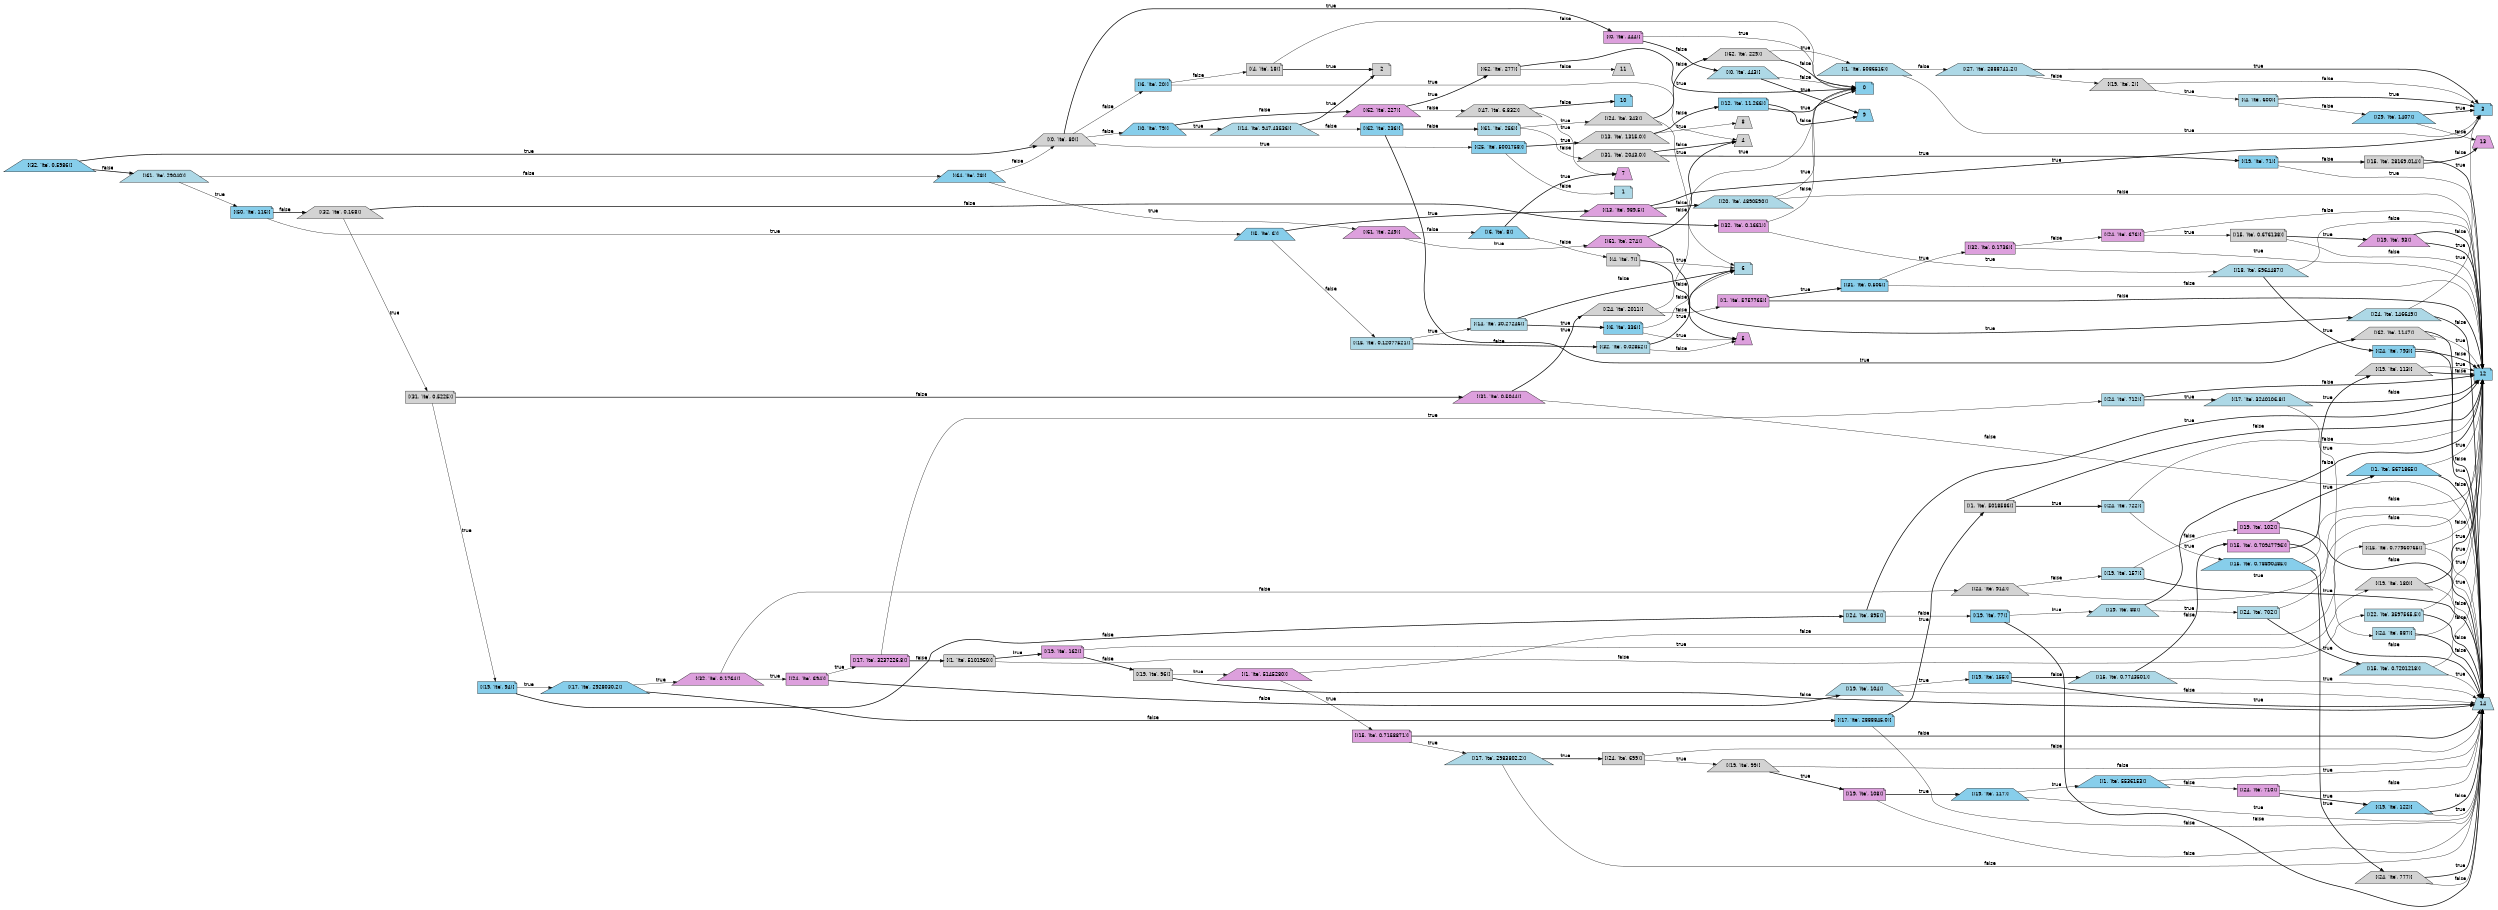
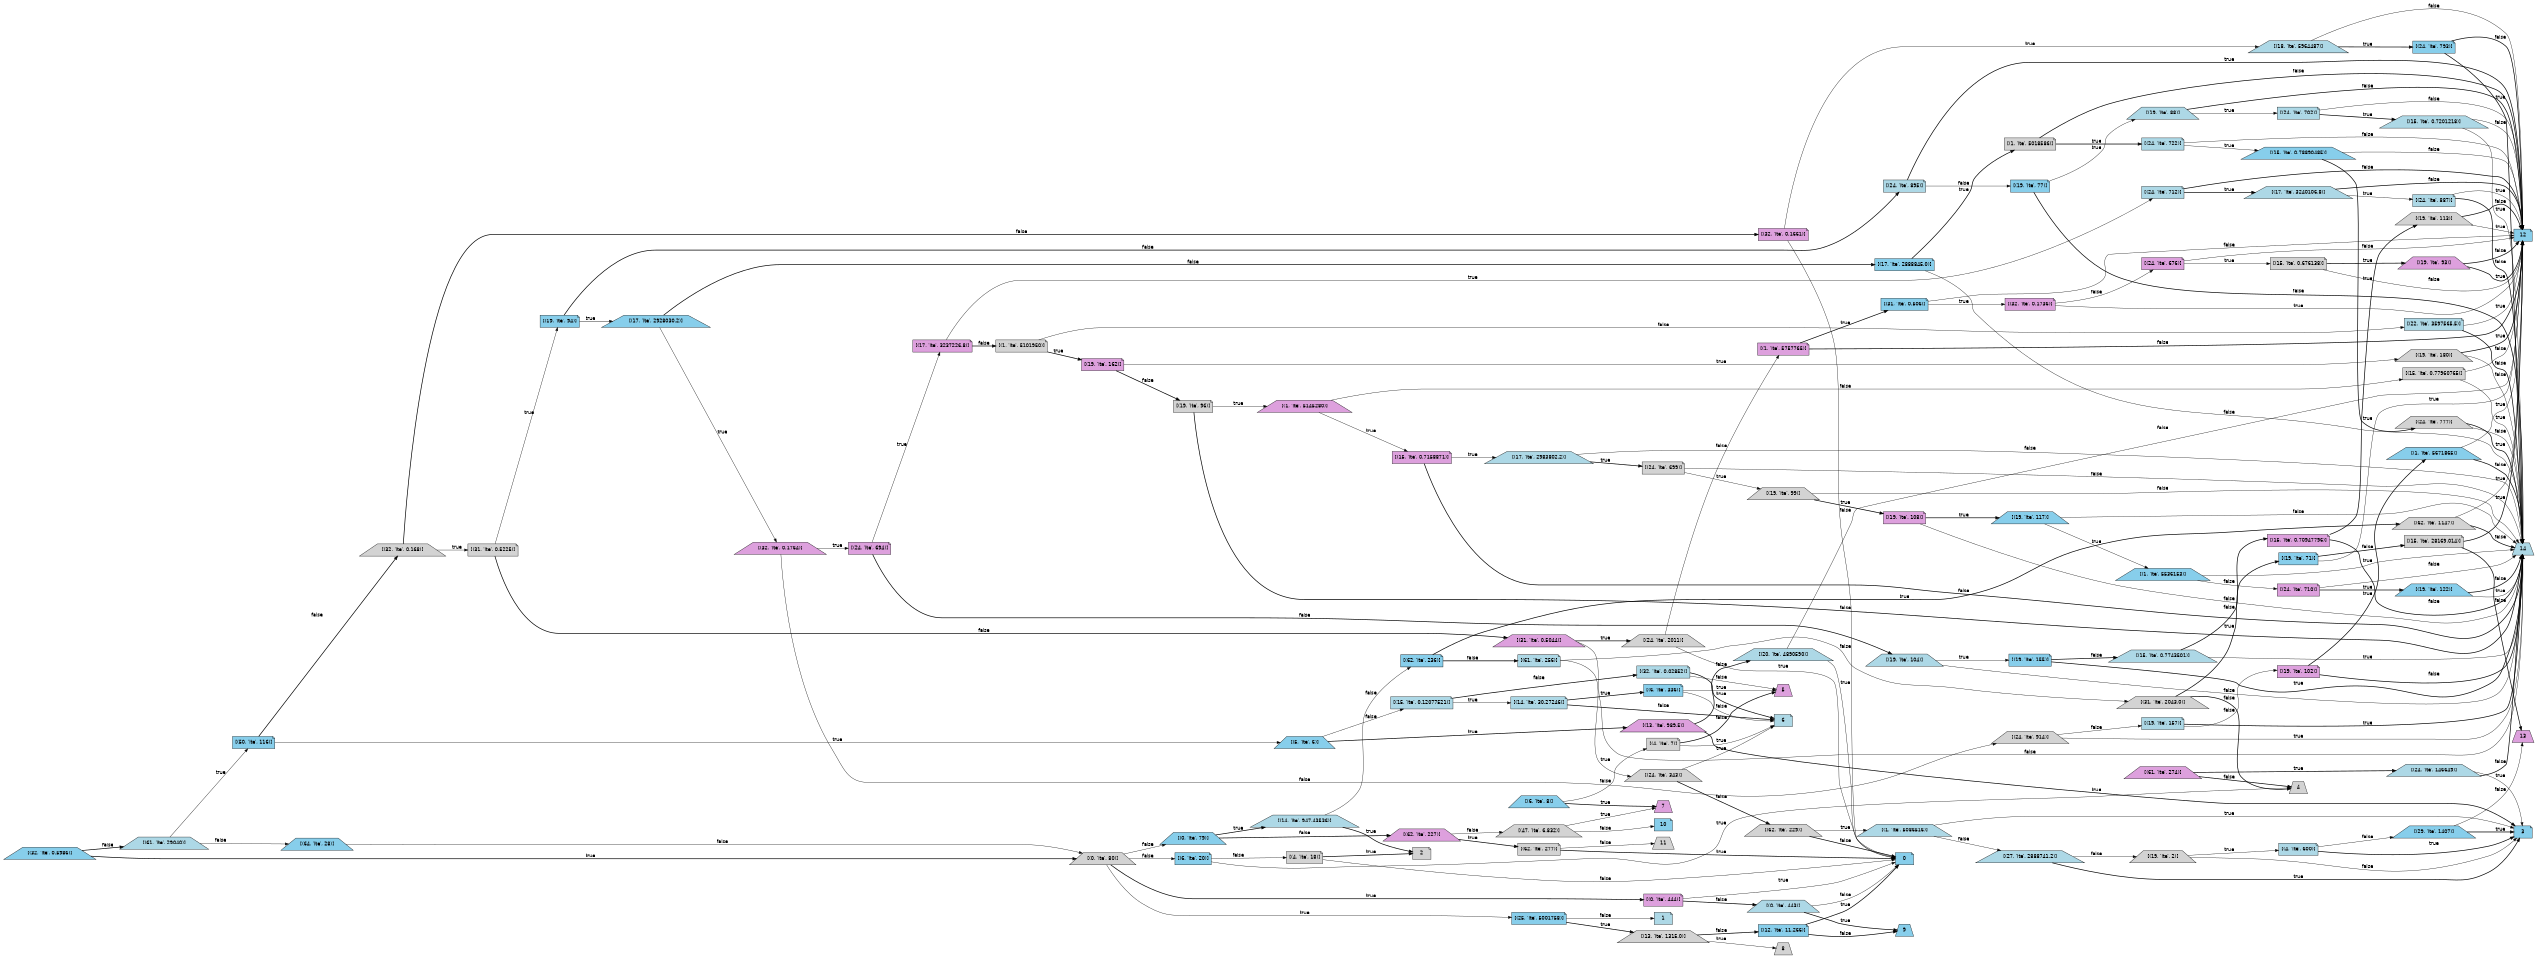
edge "[(47, 'lte', 6.832)]" -> "10": style bold -> solid
node "[(61, 'lte', 249)]": removed
edge "[(19, 'lte', 117)]" -> "14": label "true" -> "false"
